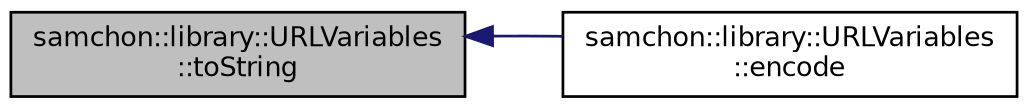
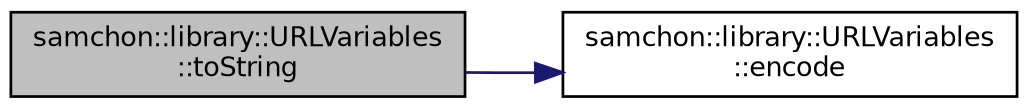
edge "samchon::library::URLVariables ::encode" -> "samchon::library::URLVariables ::toString": reversed
